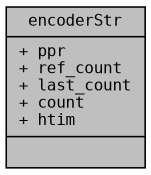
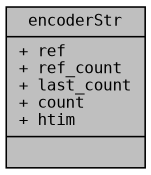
node "encoderStr": text "+ ppr" -> "+ ref"
